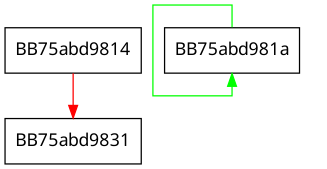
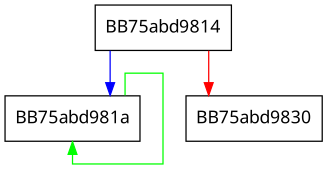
edge "BB75abd9814" -> "BB75abd981a": added
node "BB75abd9831": label "BB75abd9831" -> "BB75abd9830"
